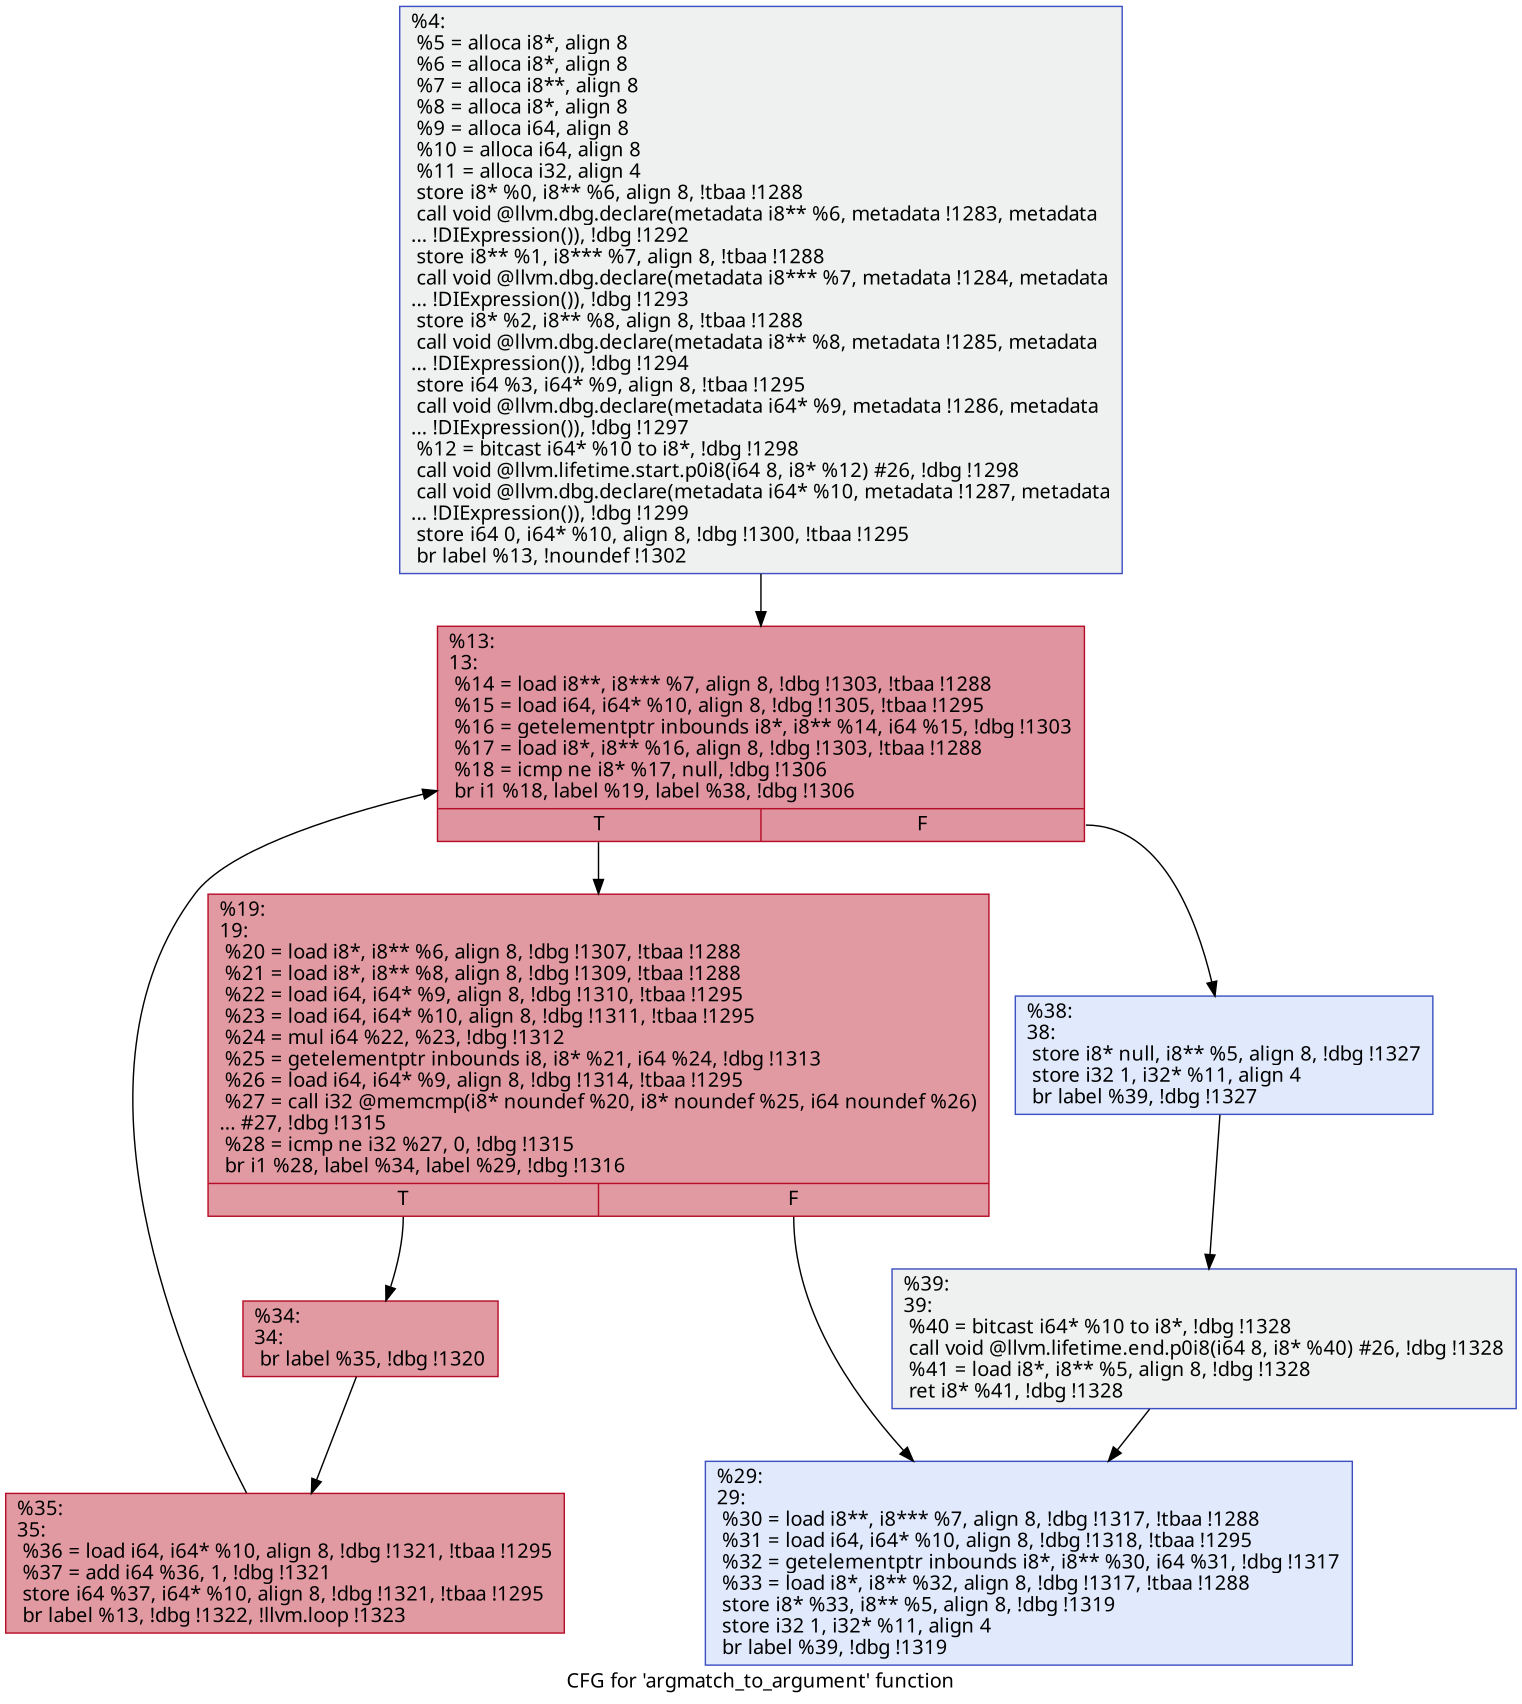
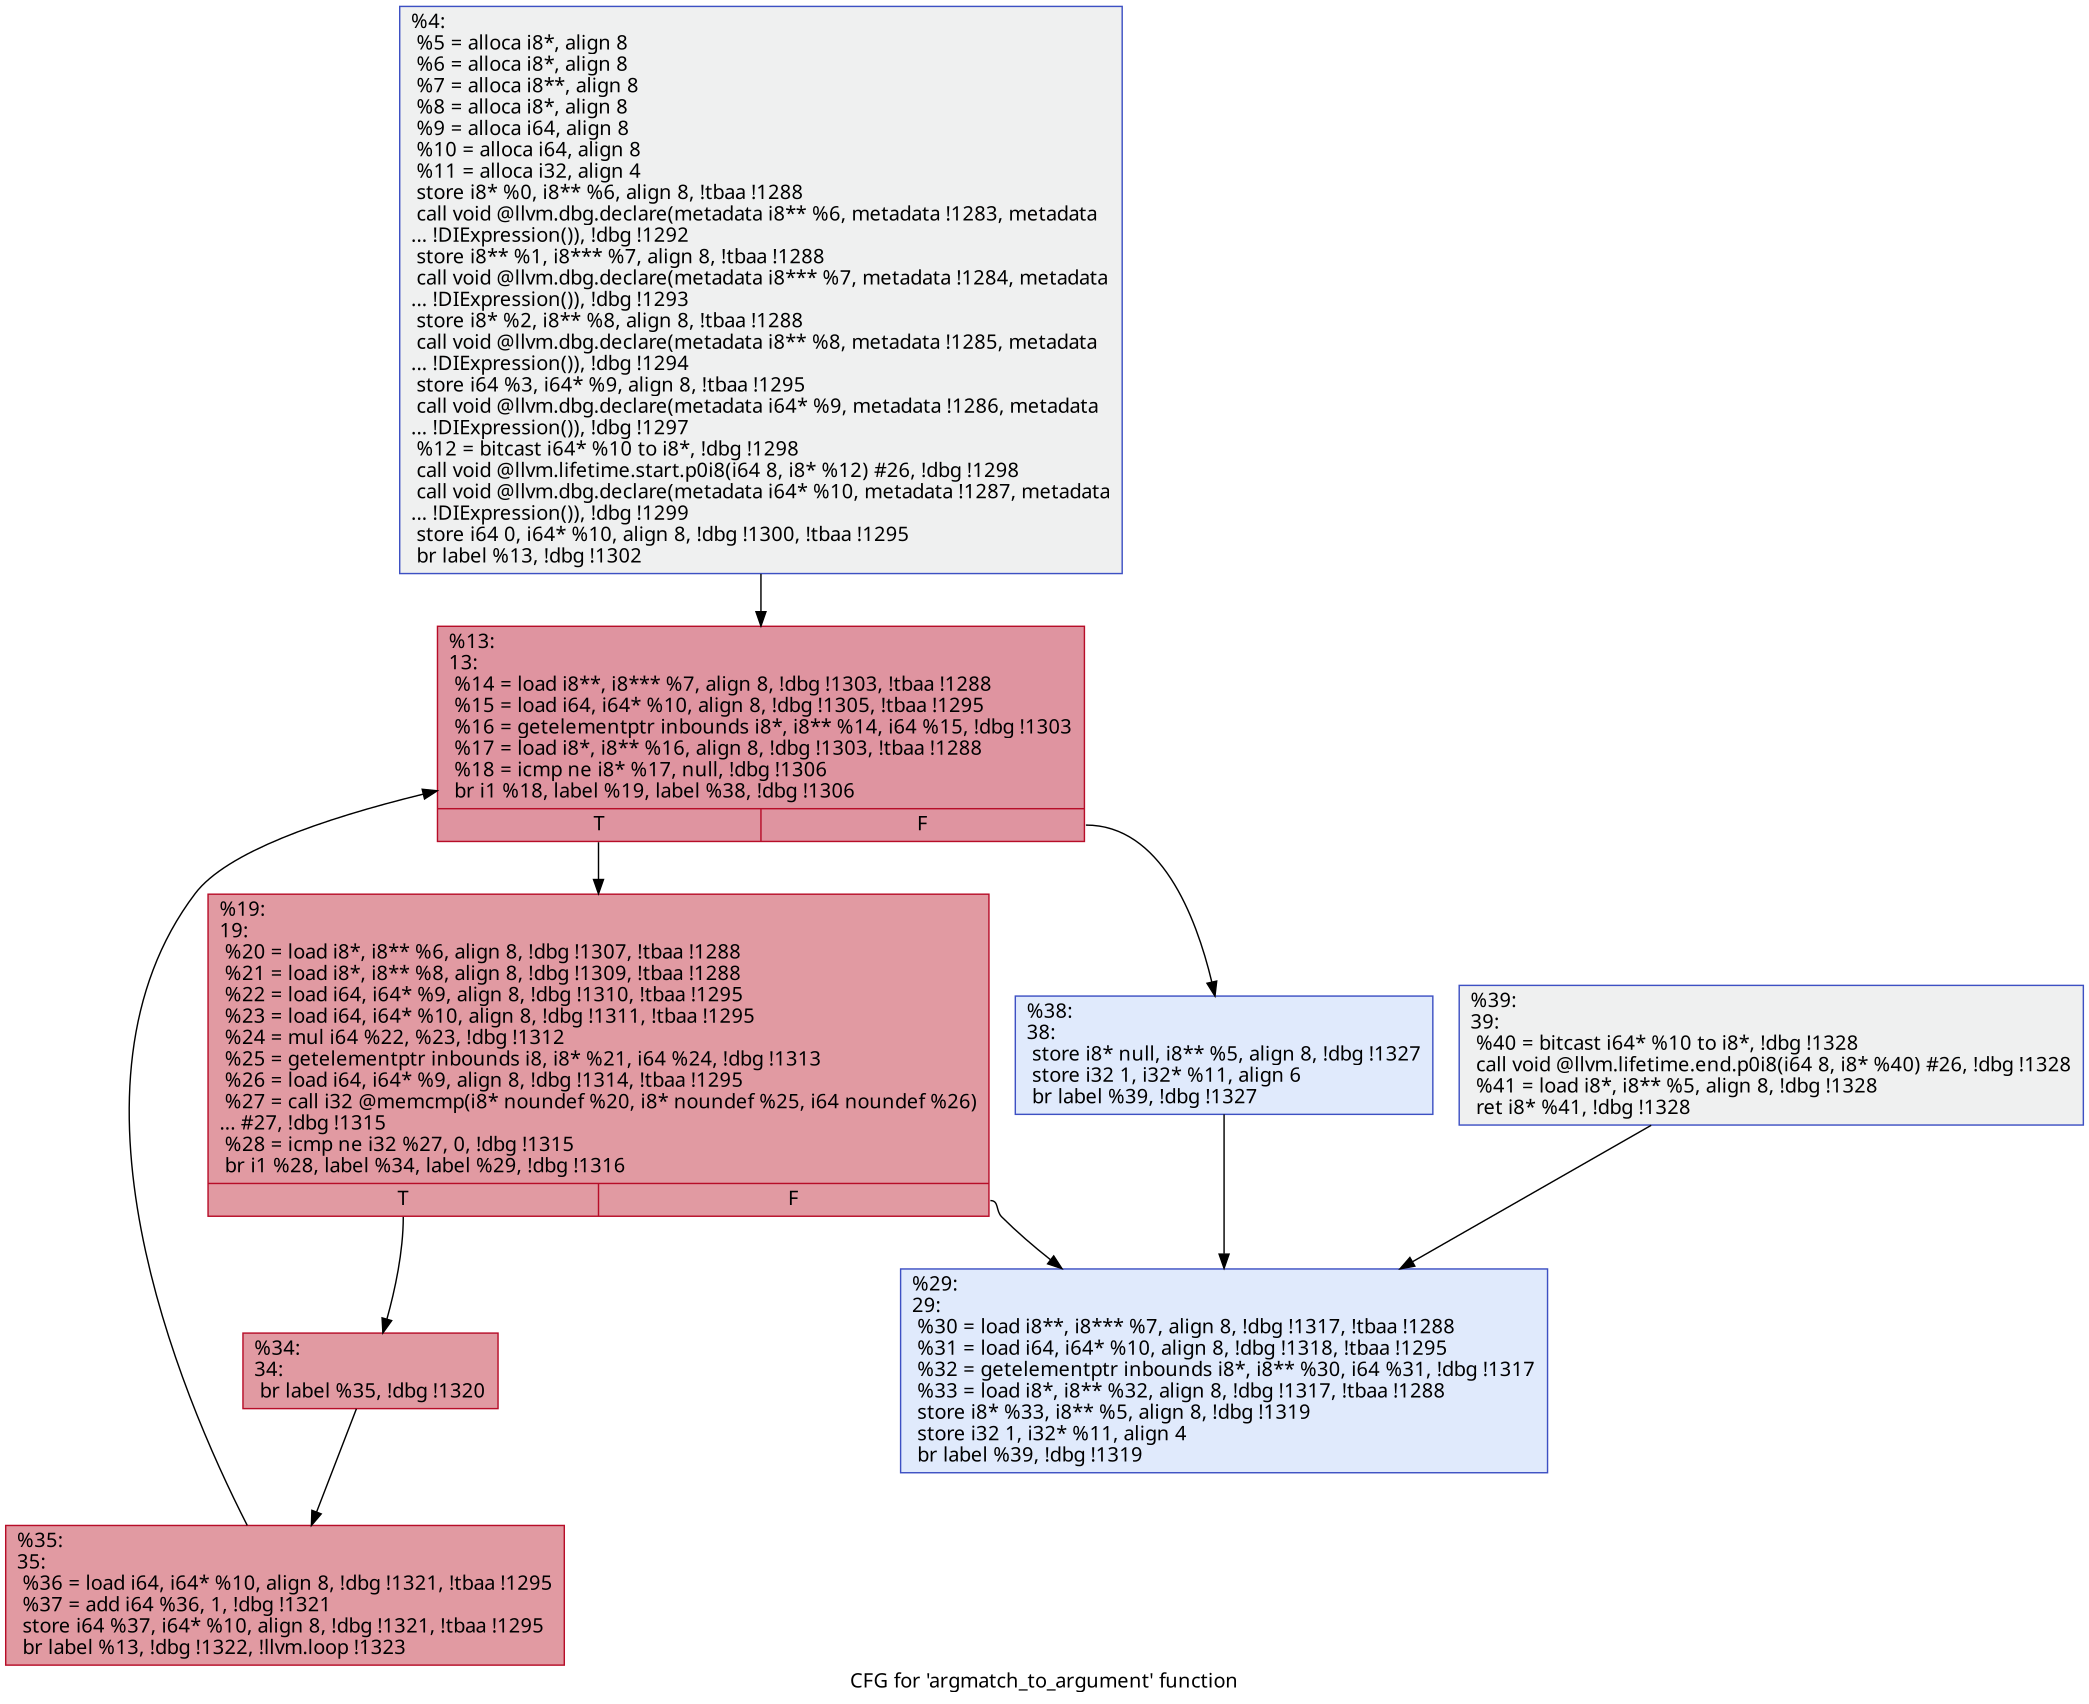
node "%4:": text "br label %13, !noundef !1302" -> "br label %13, !dbg !1302"
node "%38:": text "store i32 1, i32* %11, align 4" -> "store i32 1, i32* %11, align 6"
edge "%38:" -> "%39:": now "%38:" -> "%29:"
